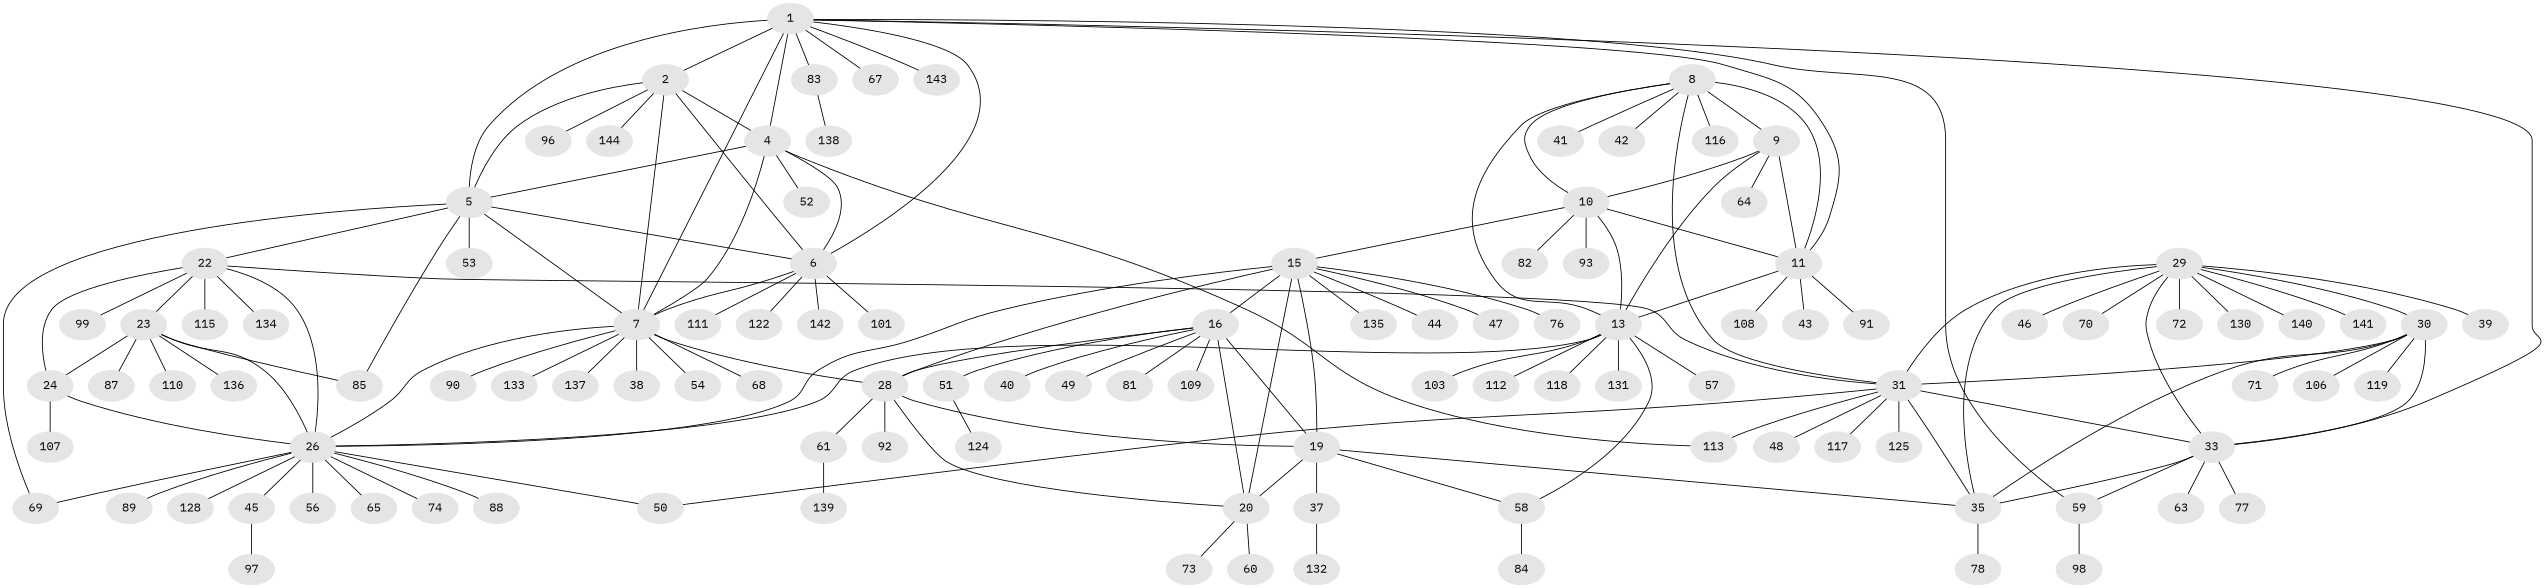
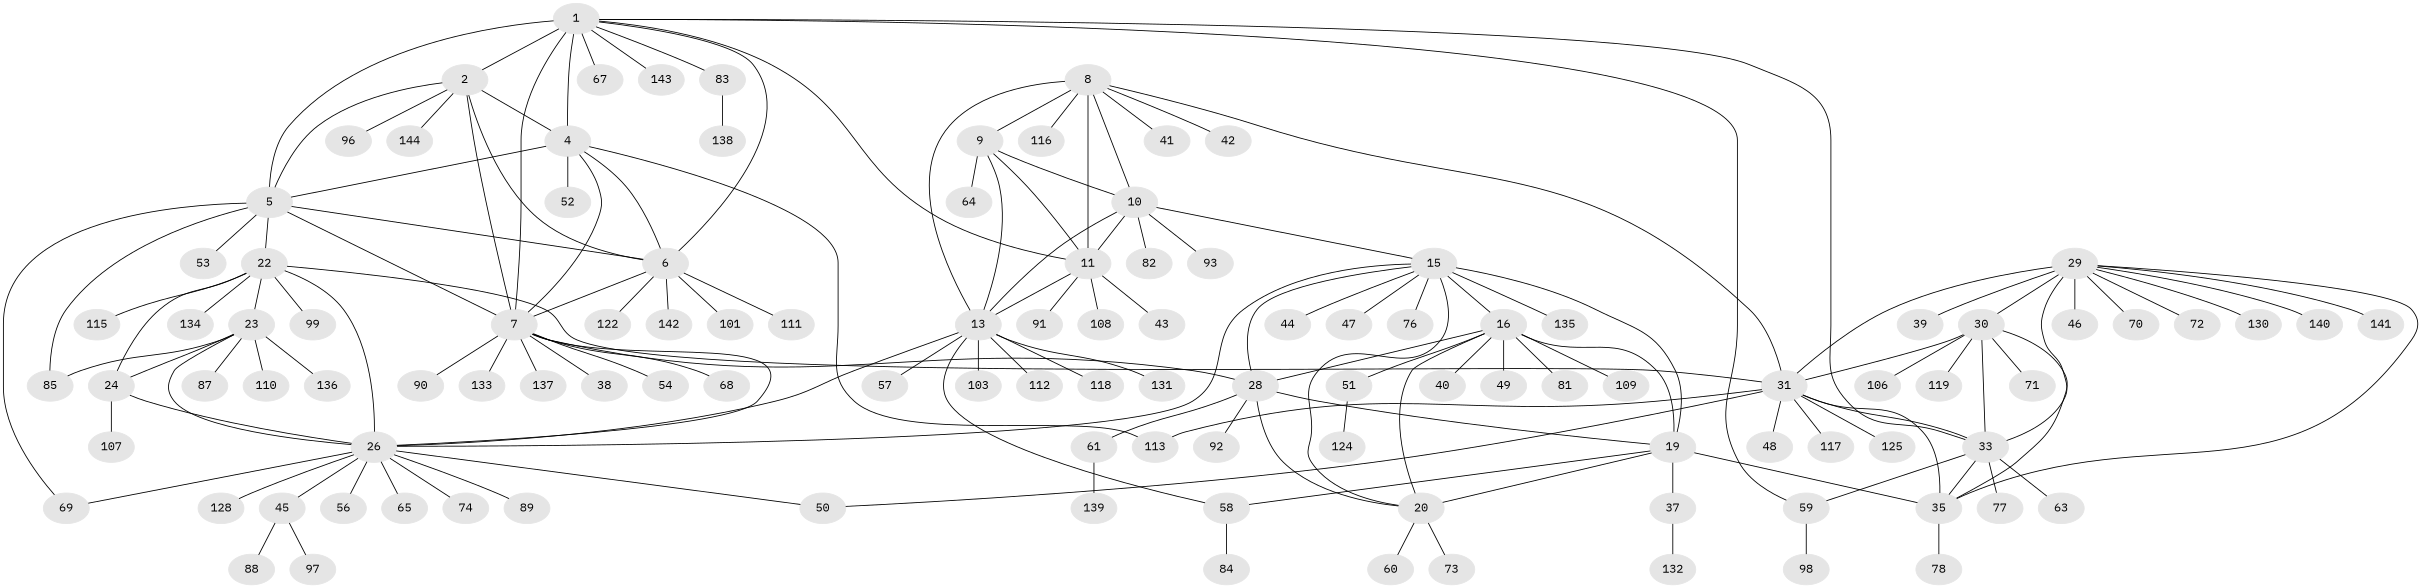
edge "26" -- "88": now "45" -- "88"
